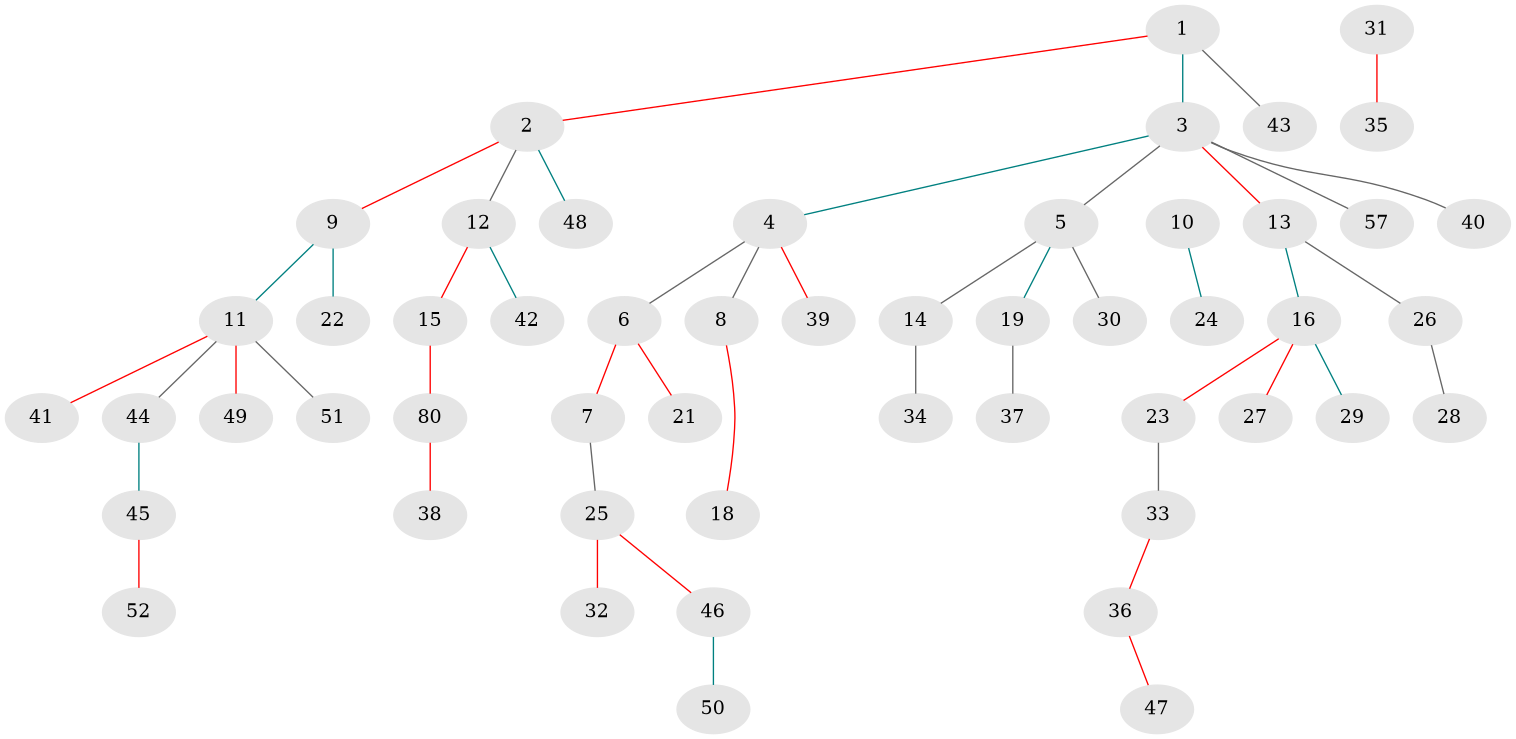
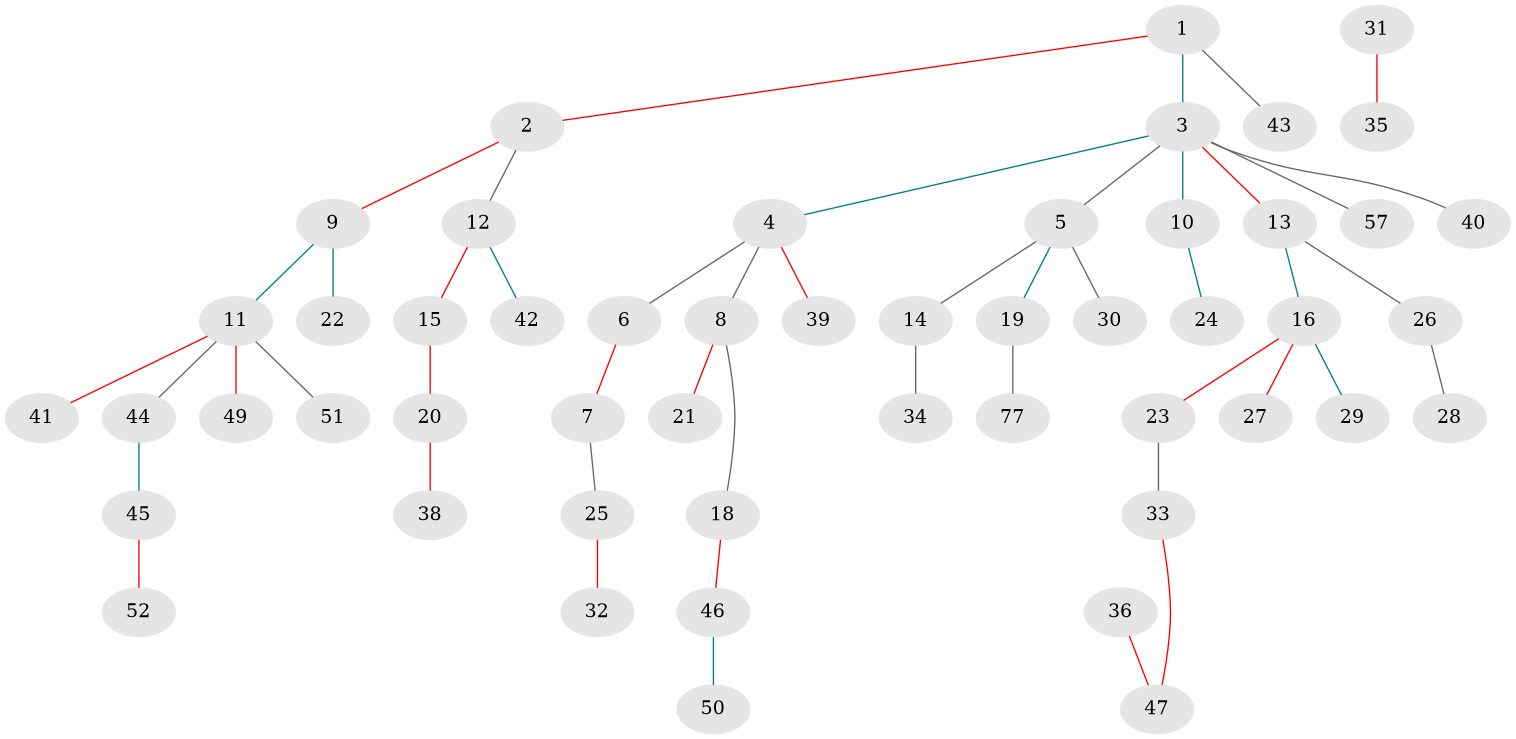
edge "3" -- "10": added
node "48": removed
edge "6" -- "21": now "8" -- "21"
node "80": label "80" -> "20"
edge "8" -- "18": color red -> gray40
node "37": label "37" -> "77"
edge "25" -- "46": now "18" -- "46"
edge "33" -- "36": now "33" -- "47"
